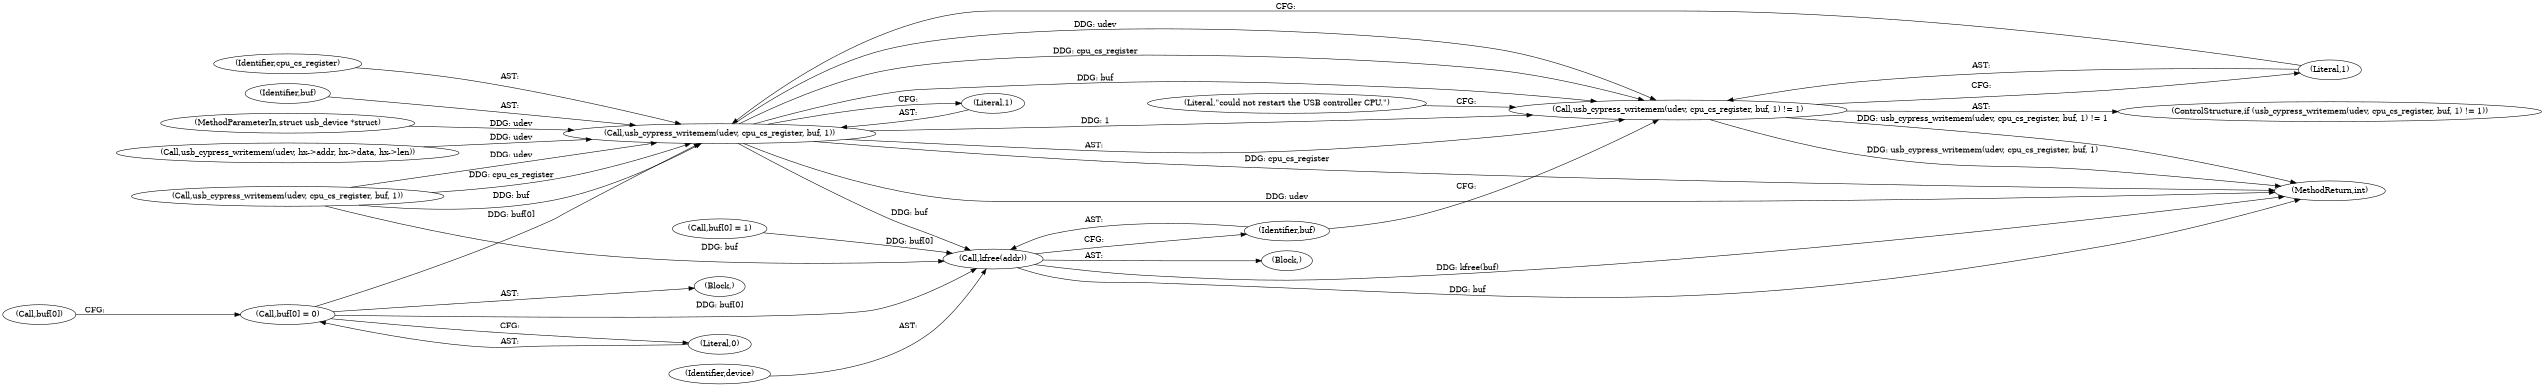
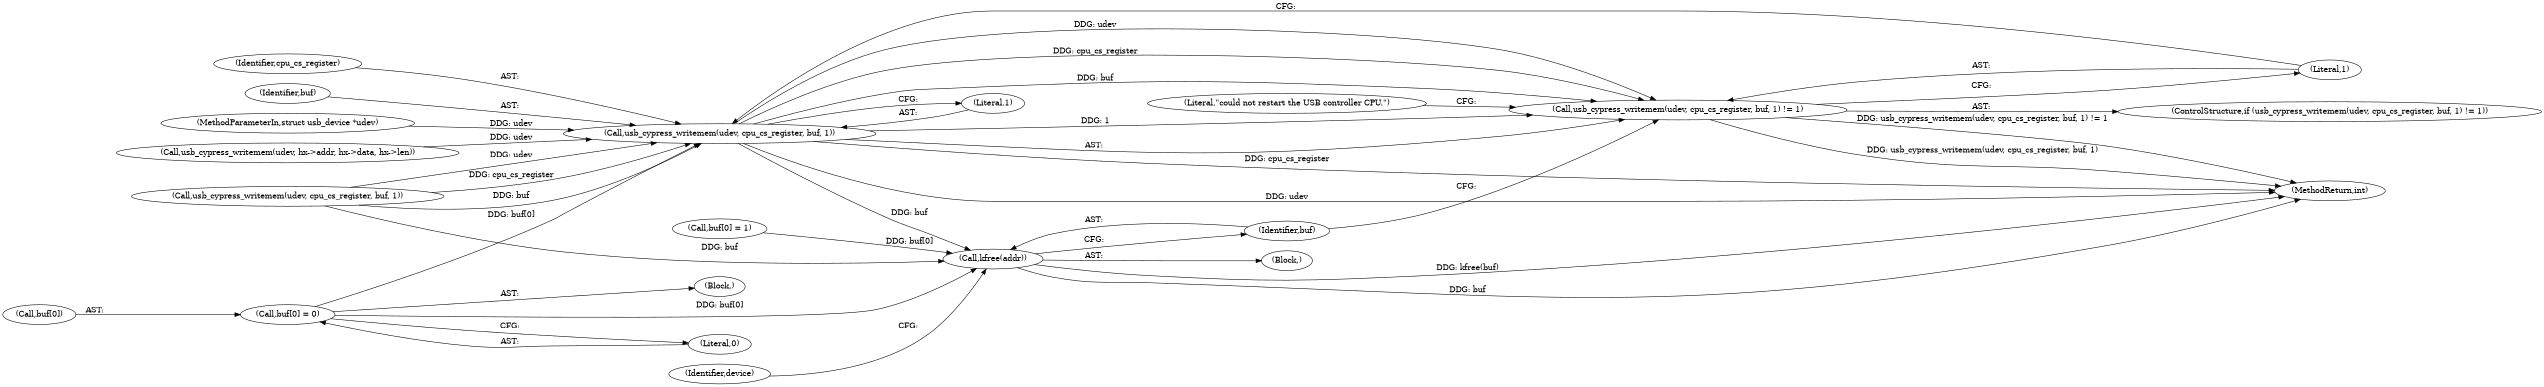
node "(MethodParameterIn,struct usb_device *struct)": label "(MethodParameterIn,struct usb_device *struct)" -> "(MethodParameterIn,struct usb_device *udev)"
edge "(Call,buf[0])" -> "(Call,buf[0] = 0)": label "CFG: " -> "AST: "
edge "(Identifier,device)" -> "(Call,kfree(addr))": label "AST: " -> "CFG: "
